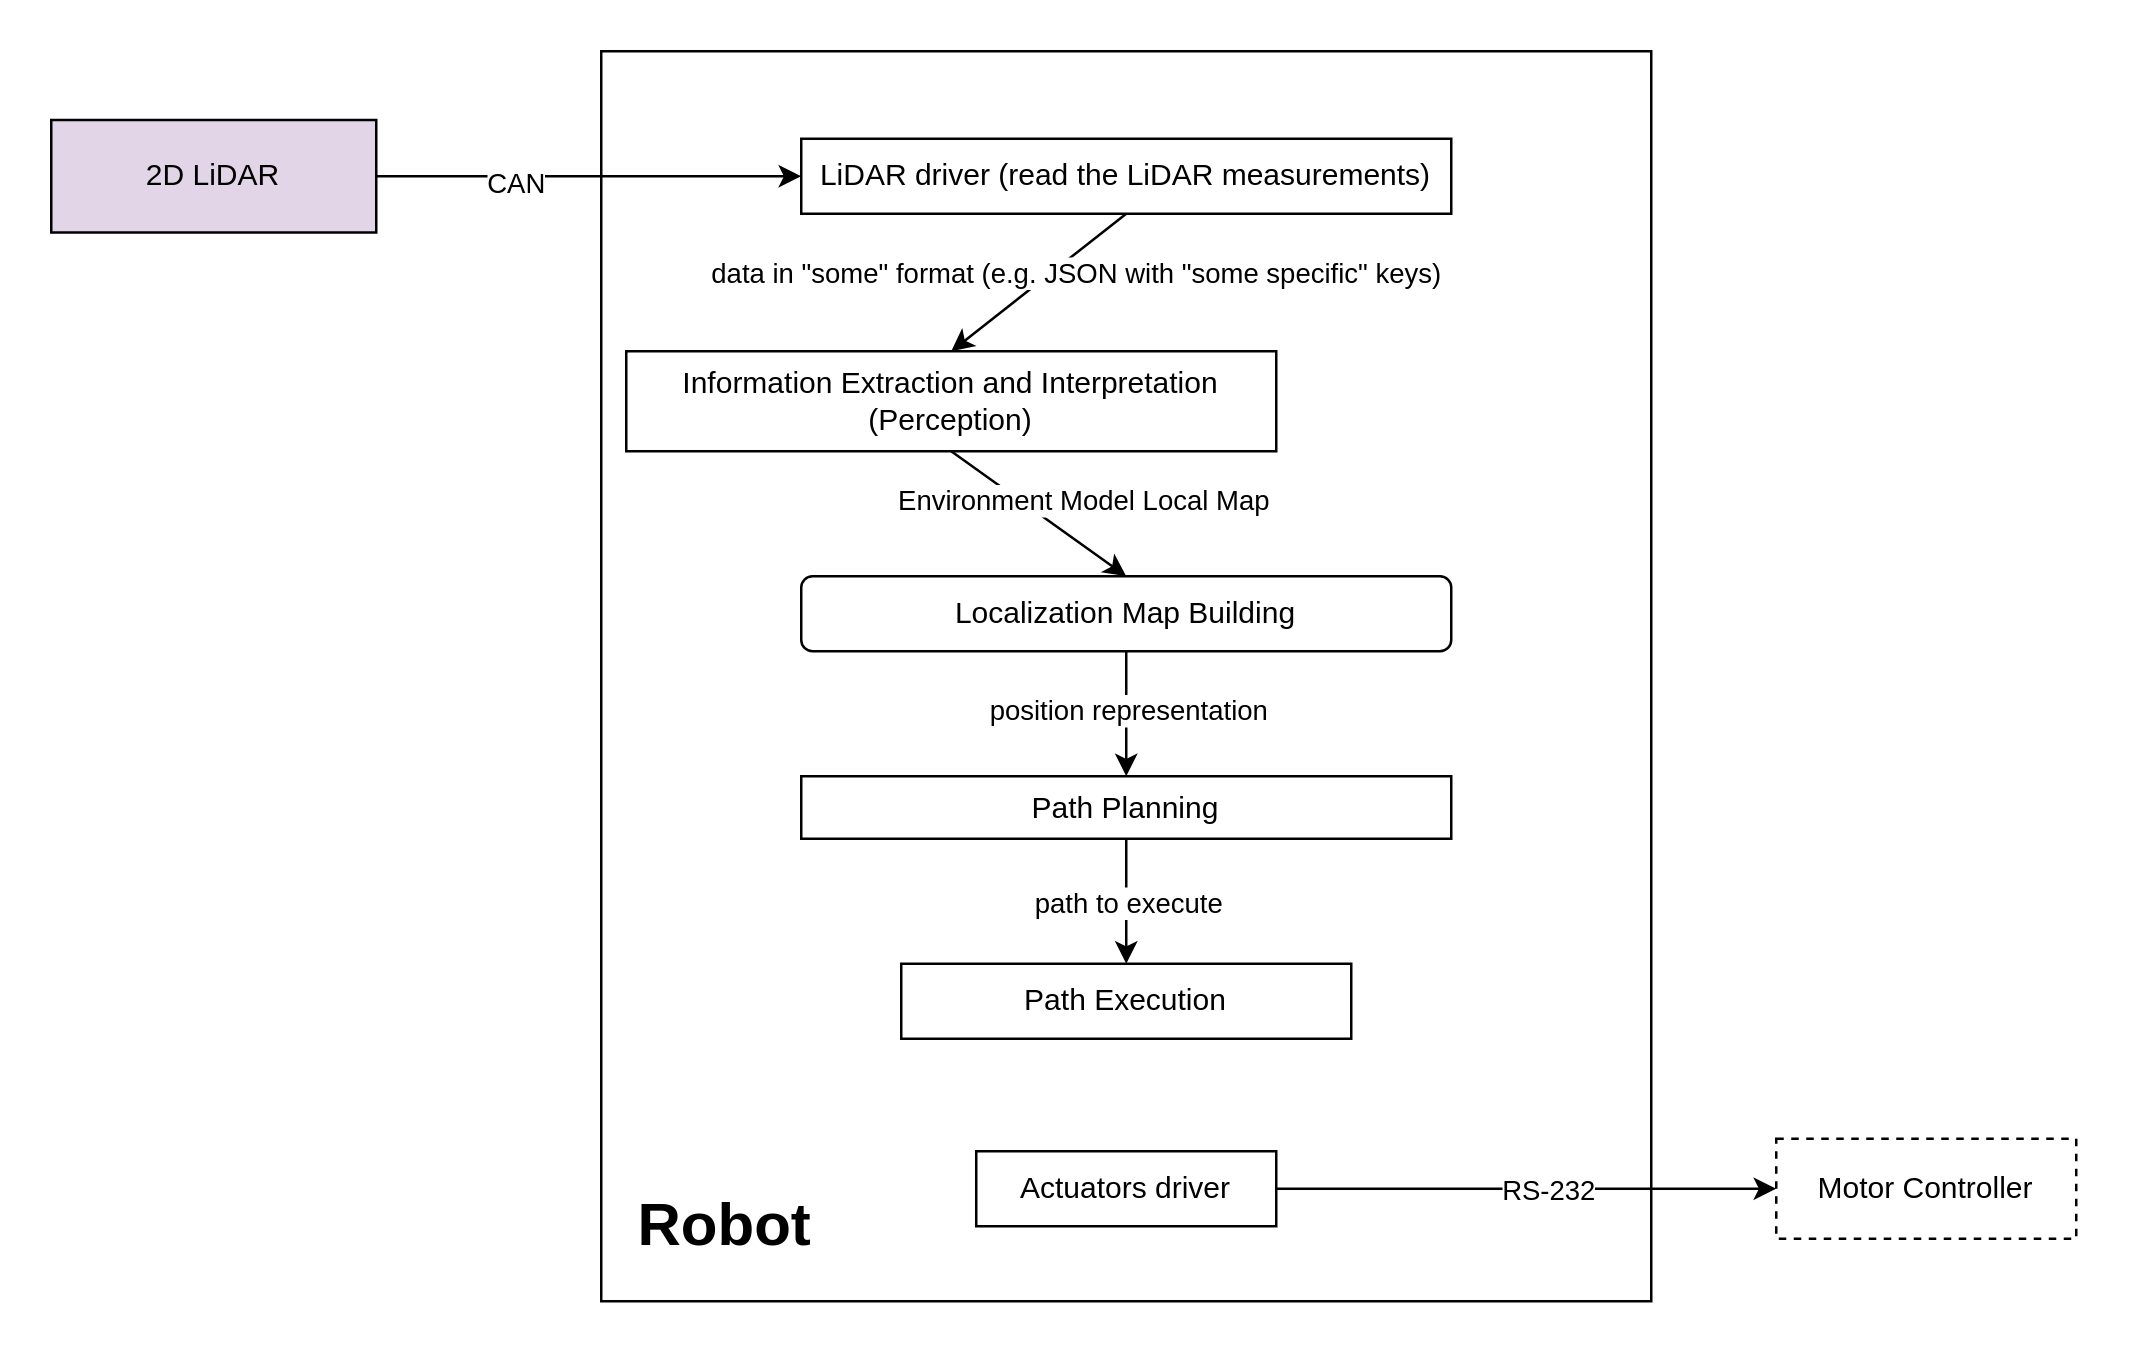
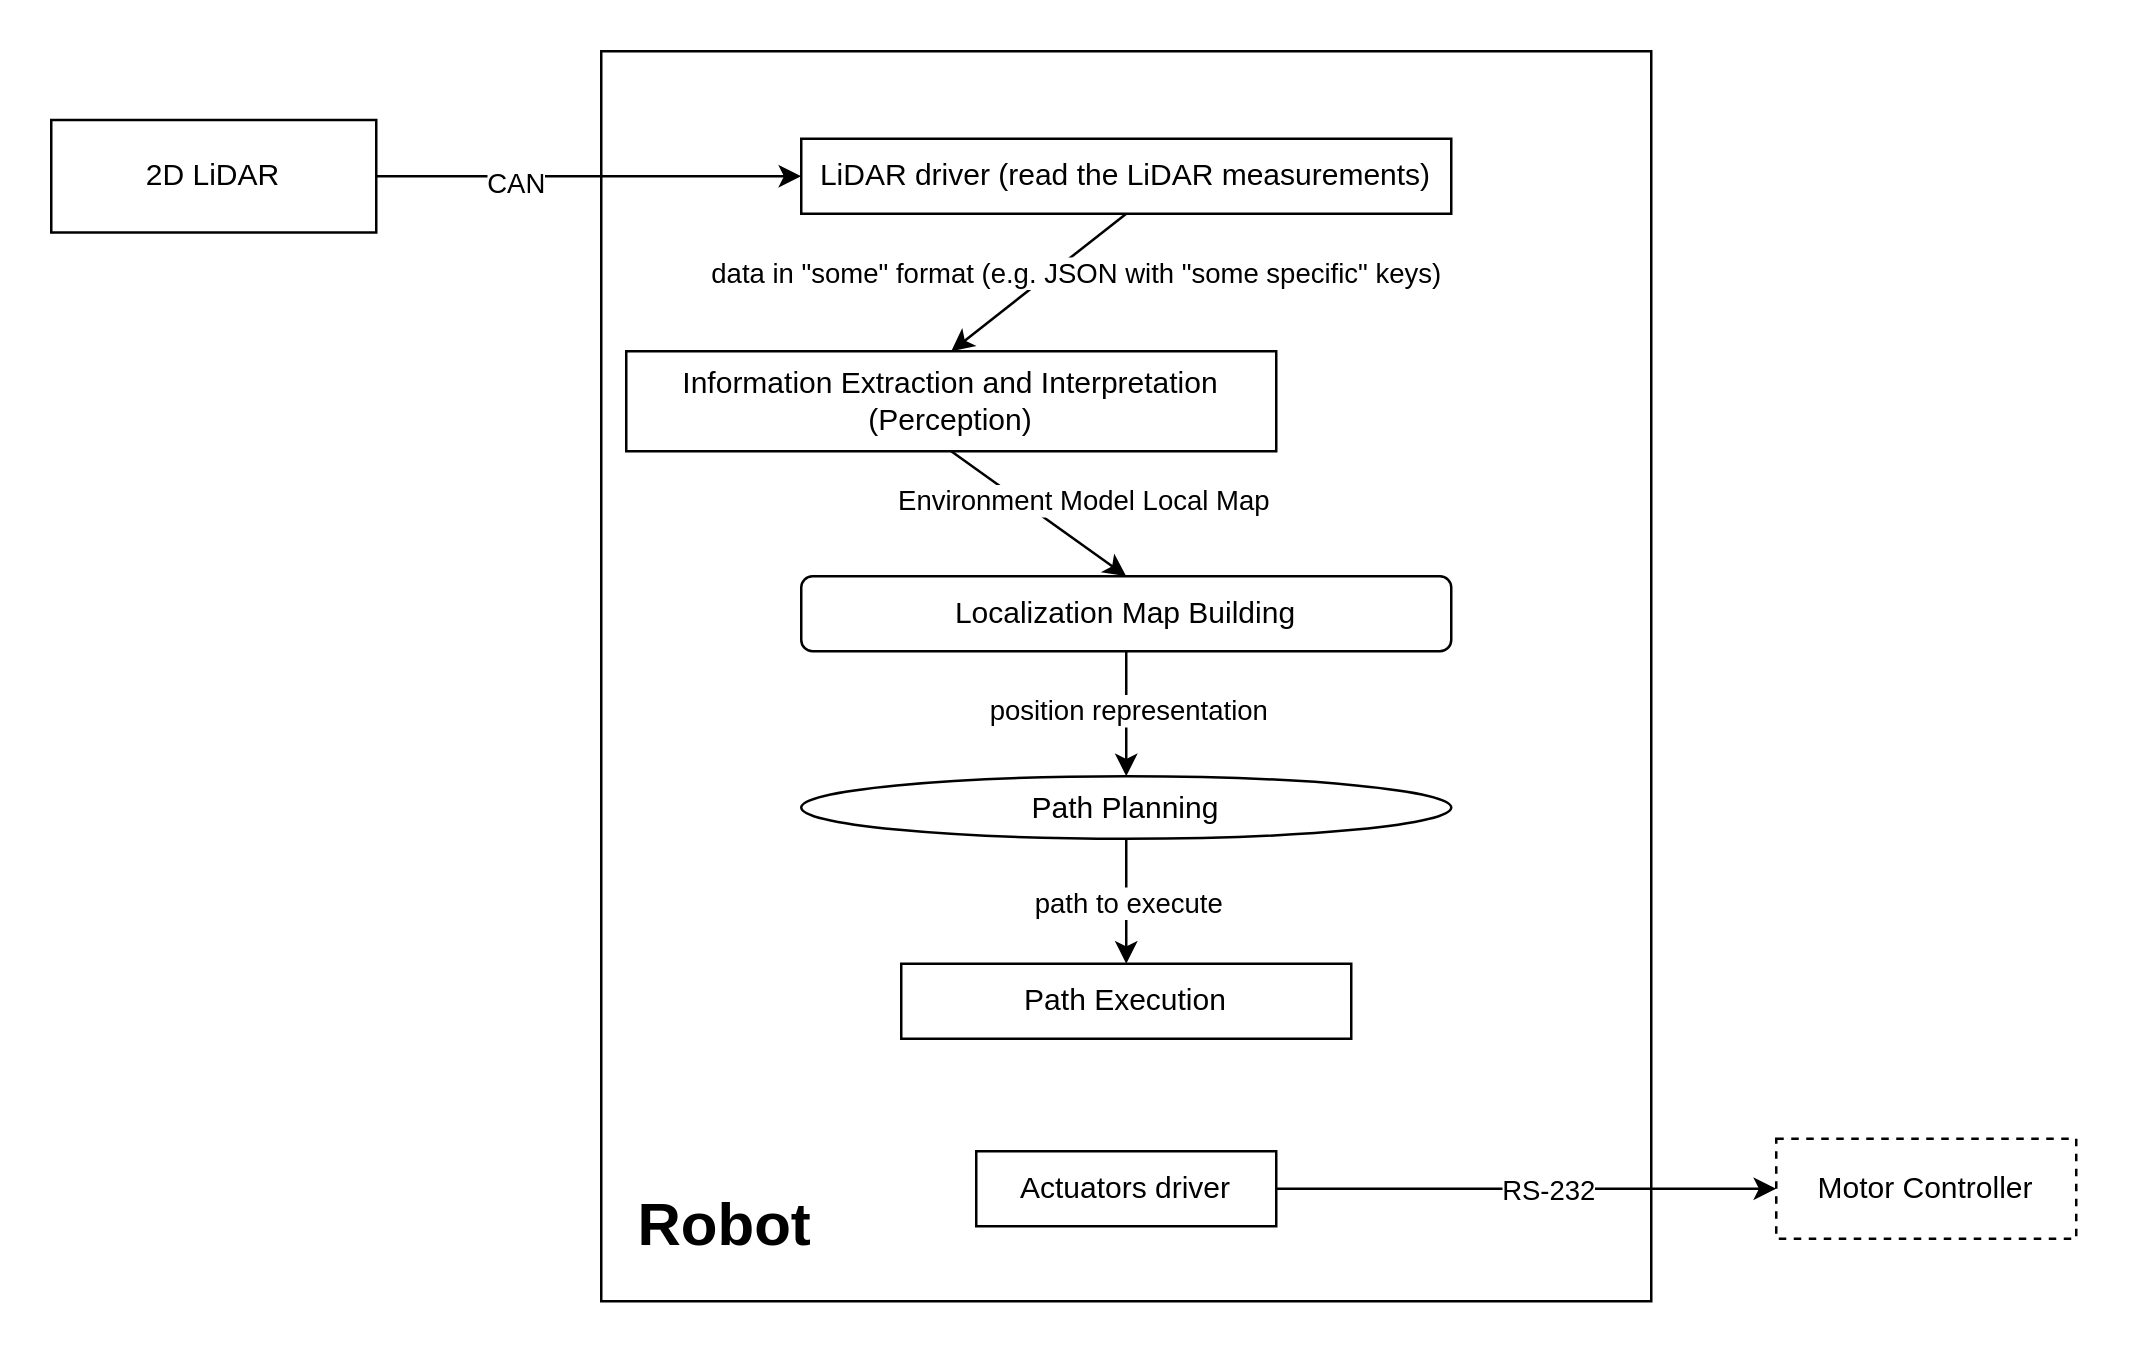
node "2D LiDAR": fillcolor #e1d5e7 -> #ffffff
node "Path Planning": shape rectangle -> ellipse
